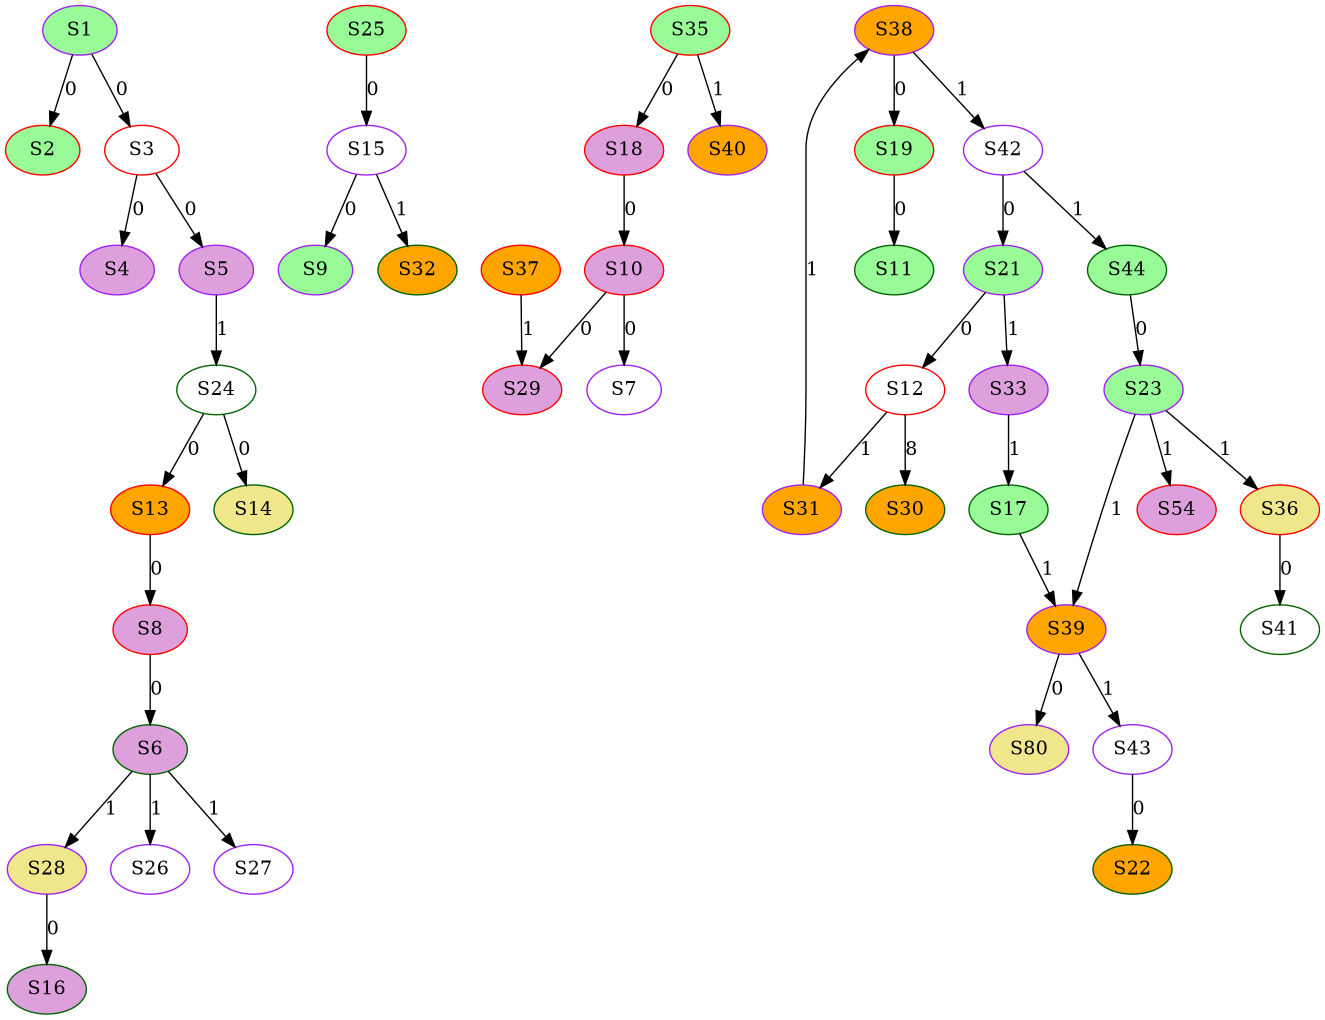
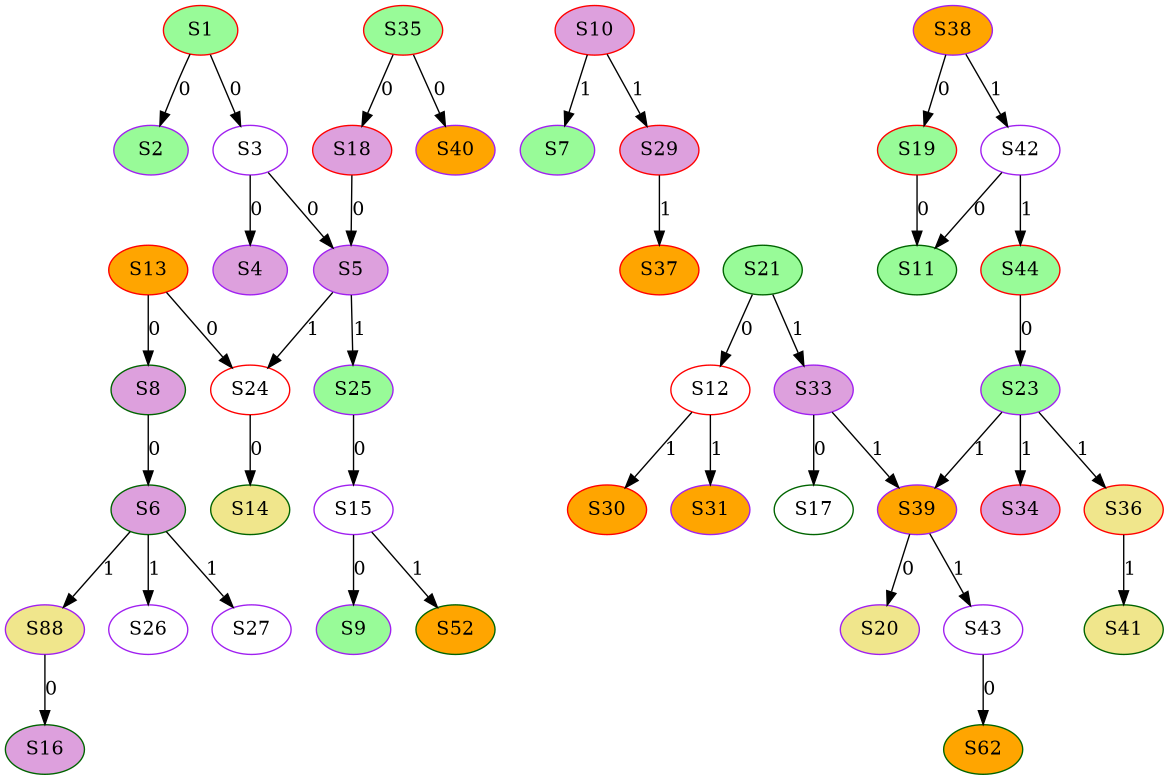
node "S1": color purple -> red
node "S25": color red -> purple
edge "S35" -> "S40": label "1" -> "0"
node "S2": color red -> purple
node "S3": color red -> purple
edge "S18" -> "S10": now "S18" -> "S5"
edge "S42" -> "S21": now "S42" -> "S11"
edge "S31" -> "S38": removed, label "1"
node "S32": label "S32" -> "S52"
node "S21": color purple -> darkgreen
node "S44": color darkgreen -> red
edge "S5" -> "S25": added, label "1"
edge "S37" -> "S29": reversed
edge "S10" -> "S29": label "0" -> "1"
edge "S10" -> "S7": label "0" -> "1"
node "S24": color darkgreen -> red
node "S7": fillcolor white -> palegreen
edge "S24" -> "S13": reversed
edge "S12" -> "S30": label "8" -> "1"
edge "S33" -> "S17": label "1" -> "0"
node "S30": color darkgreen -> red
node "S17": fillcolor palegreen -> white
node "S54": label "S54" -> "S34"
edge "S17" -> "S39": now "S33" -> "S39"
edge "S36" -> "S41": label "0" -> "1"
node "S8": color red -> darkgreen
node "S41": fillcolor white -> khaki
node "S80": label "S80" -> "S20"
node "S28": label "S28" -> "S88"
node "S22": label "S22" -> "S62"
